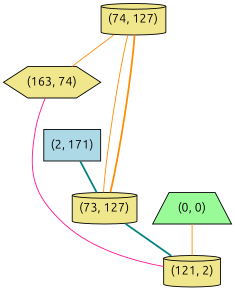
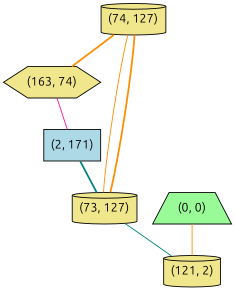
edge "(74, 127)" -- "(163, 74)": style solid -> bold
edge "(163, 74)" -- "(121, 2)": now "(163, 74)" -- "(2, 171)"
edge "(73, 127)" -- "(121, 2)": style bold -> solid
